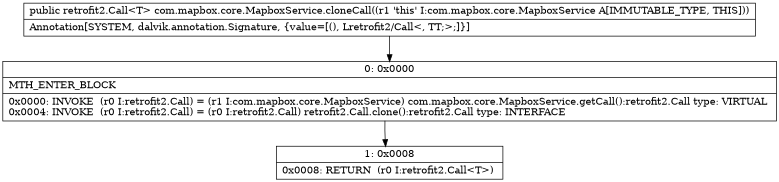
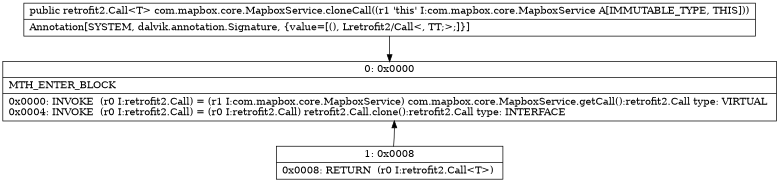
edge "0: 0x0000" -> "1: 0x0008": reversed
